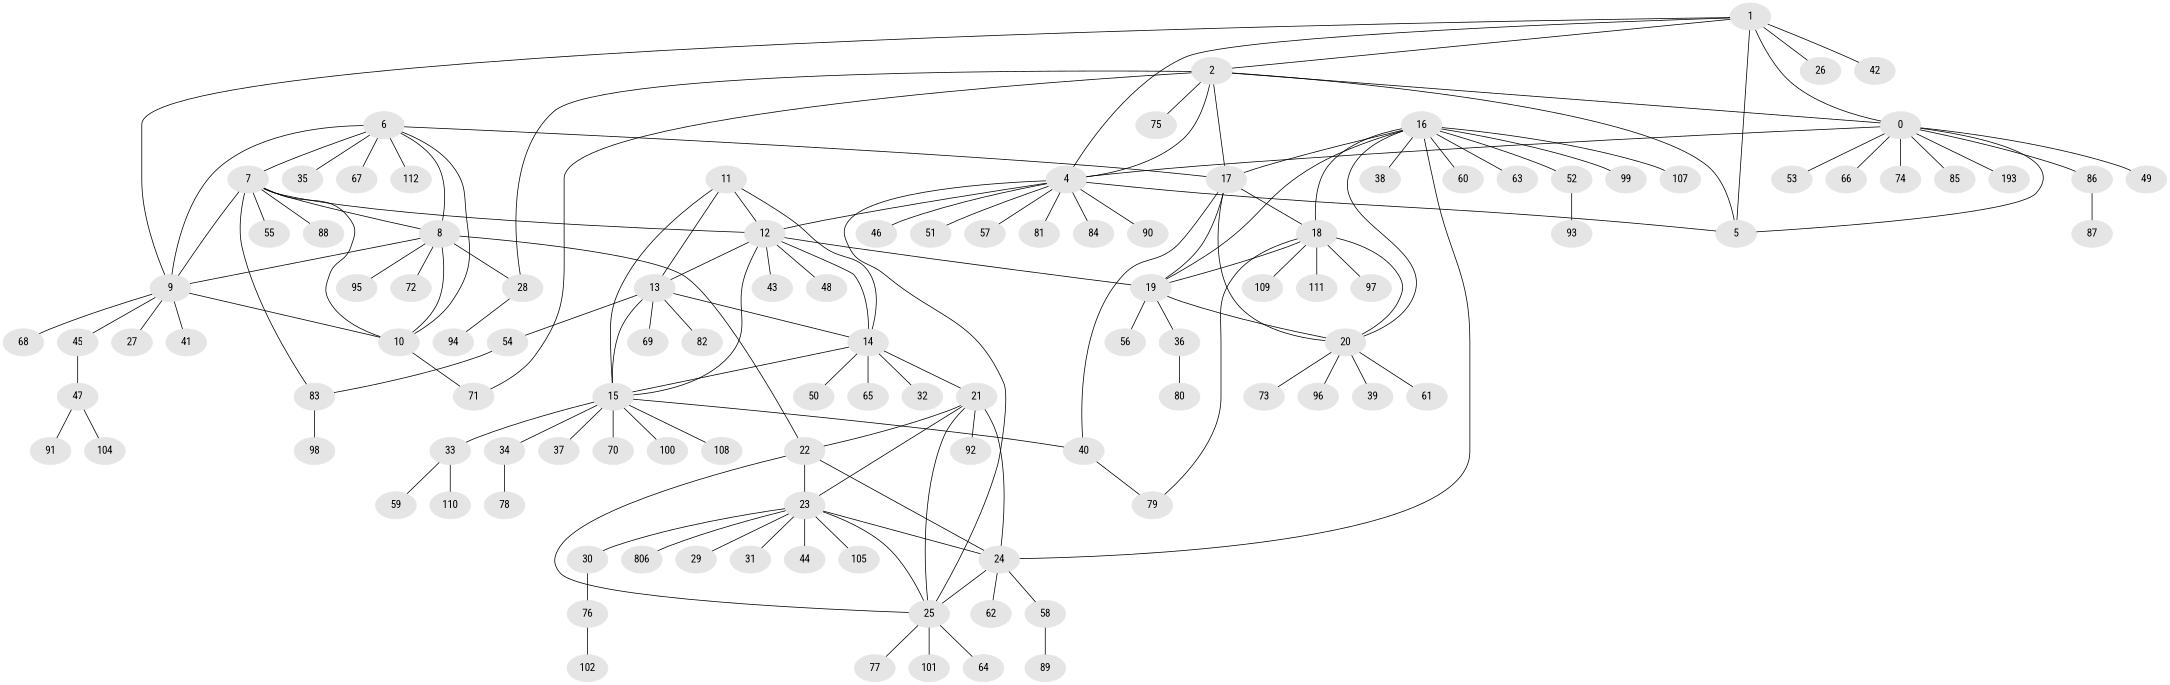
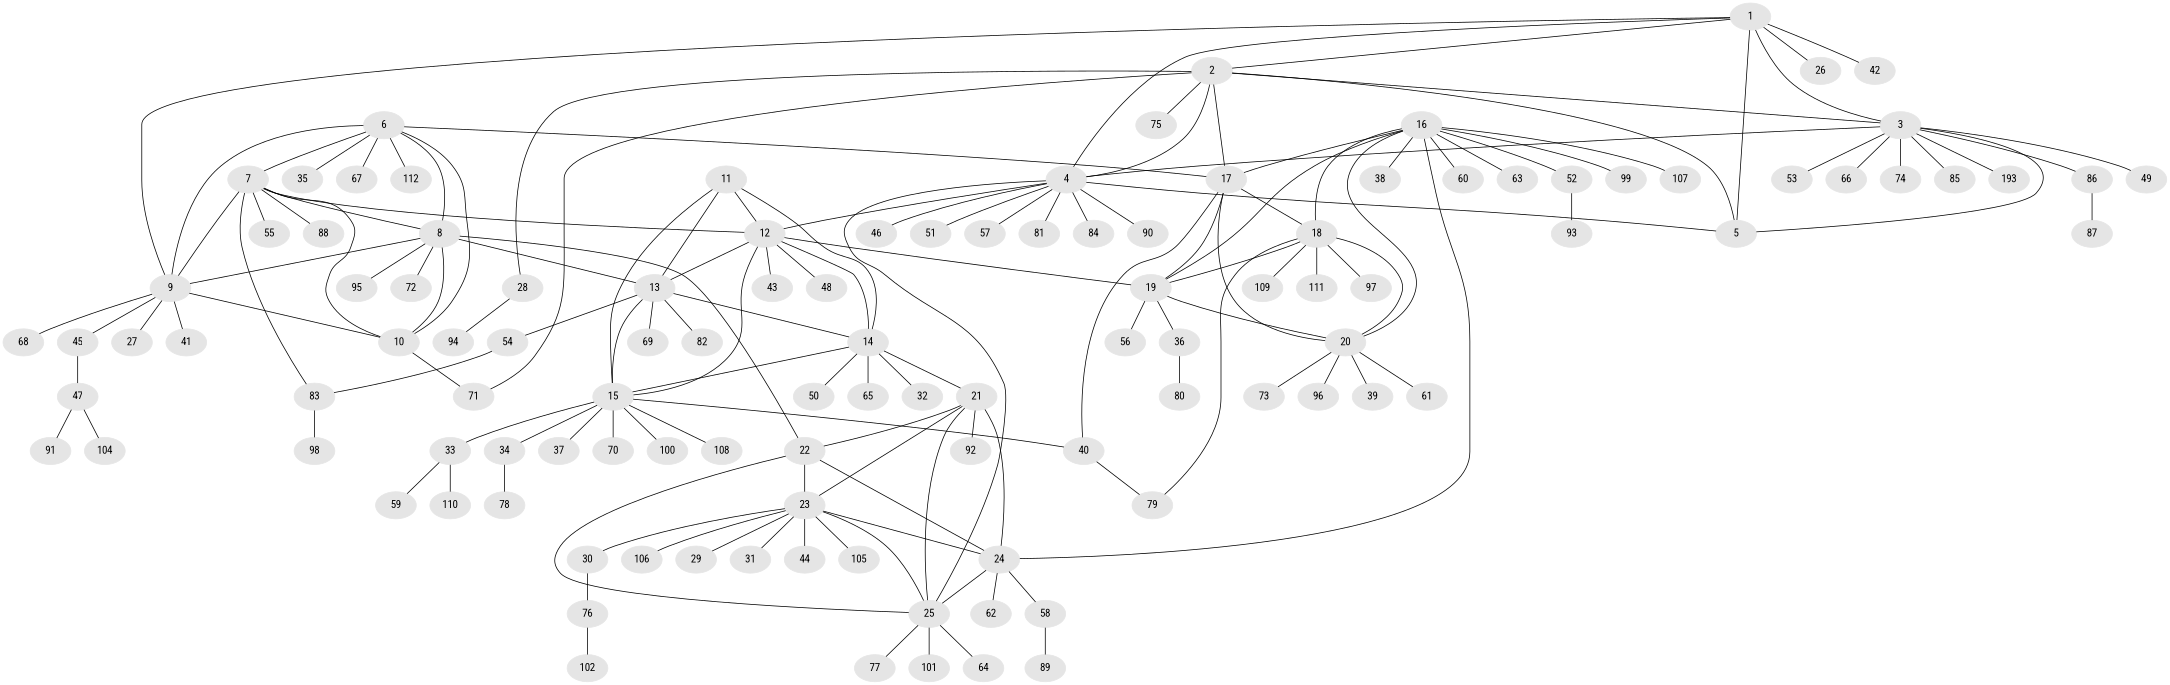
node "0": label "0" -> "3"
edge "8" -- "28": now "8" -- "13"
node "806": label "806" -> "106"
